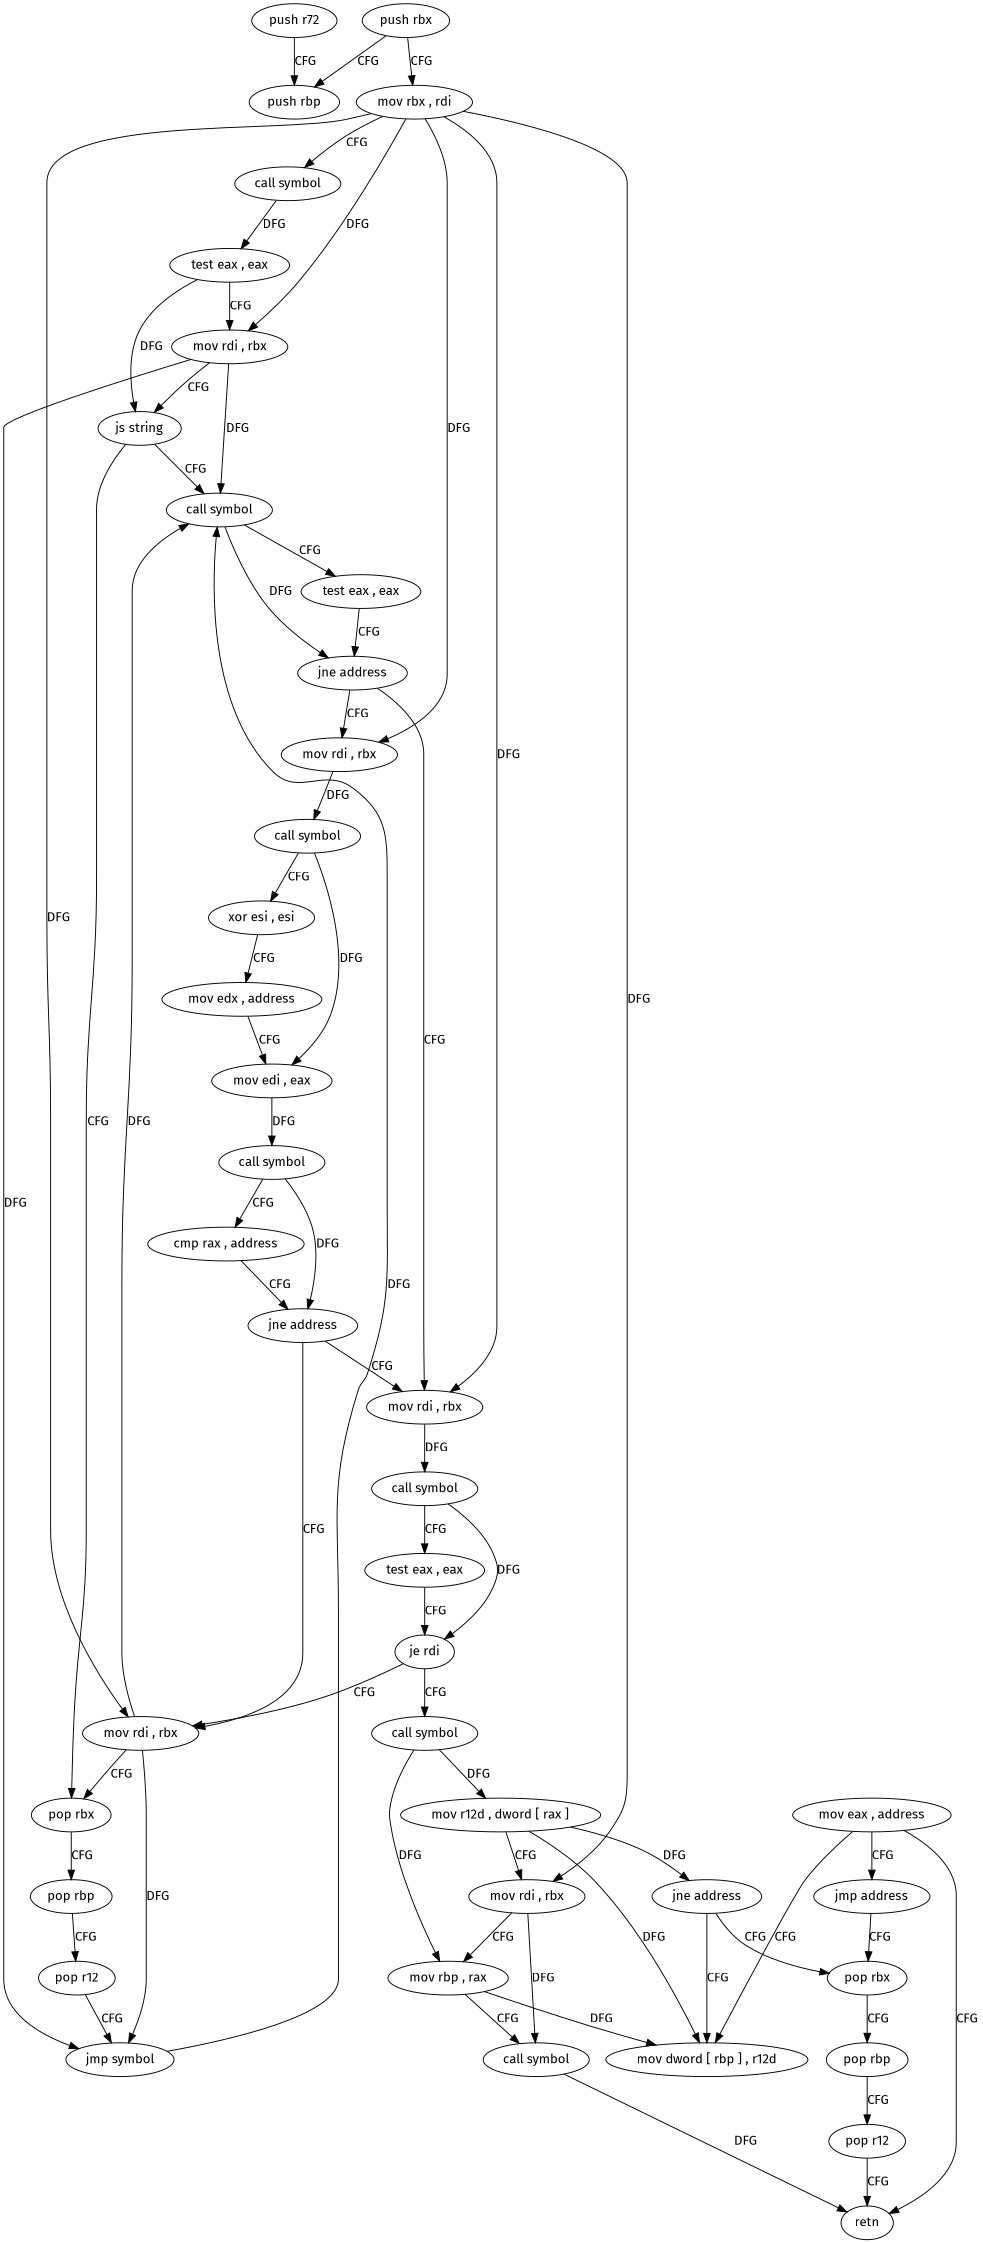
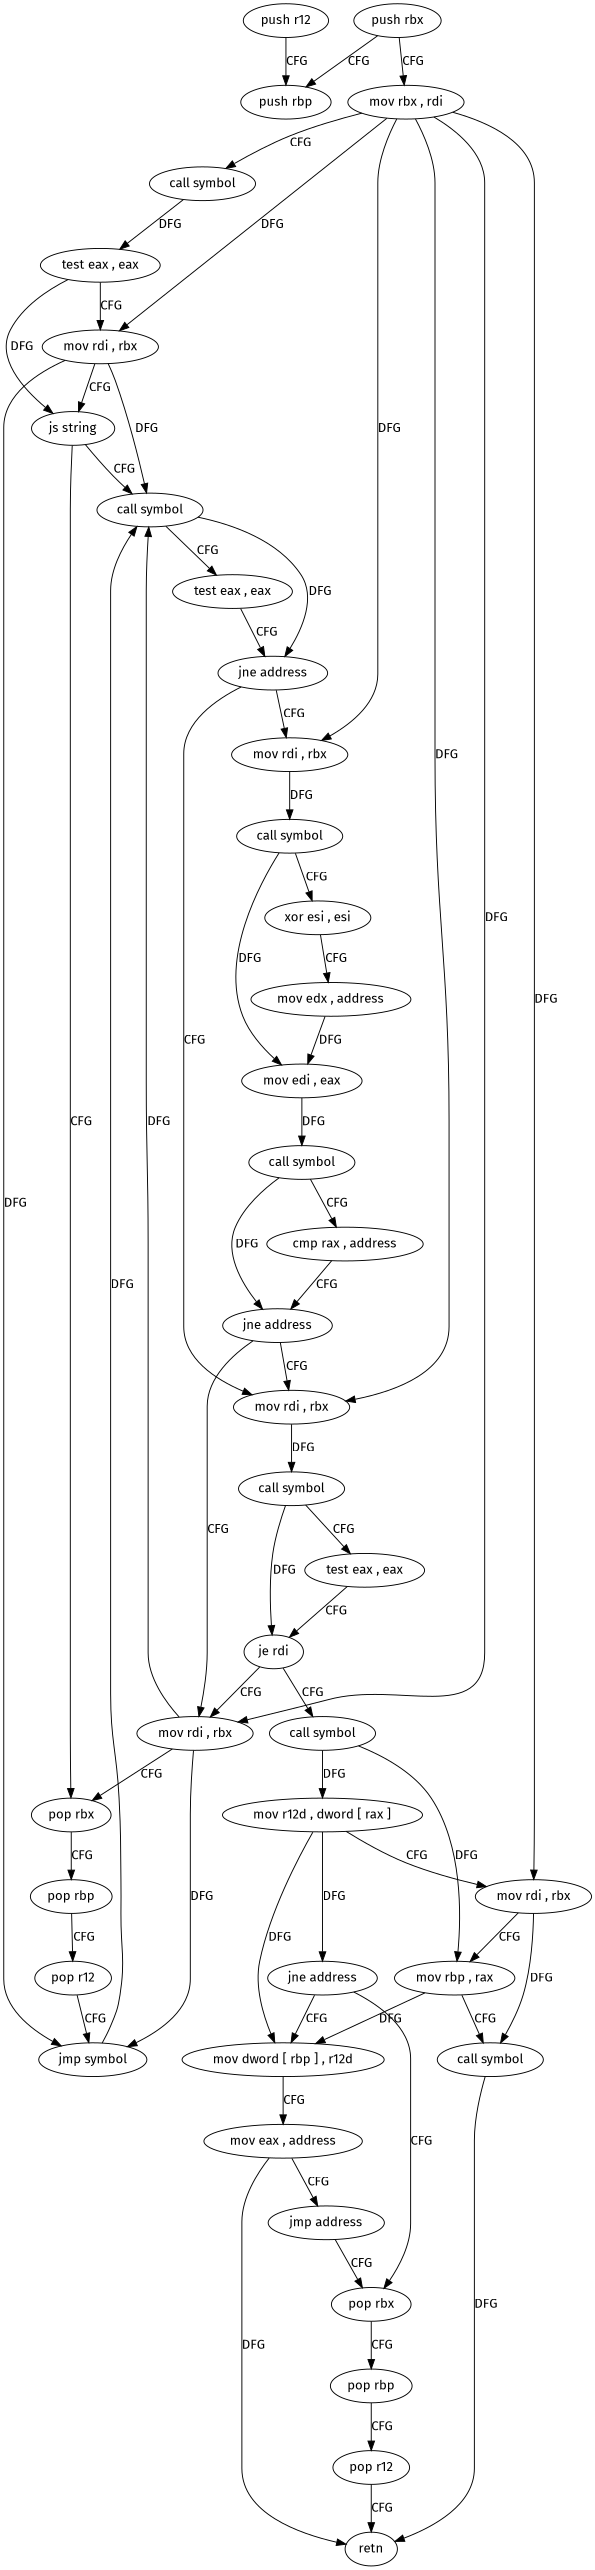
node "push r72": label "push r72" -> "push r12"
edge "mov edx , address" -> "mov edi , eax": label "CFG" -> "DFG"
edge "mov eax , address" -> "mov dword [ rbp ] , r12d": reversed
edge "mov eax , address" -> "retn": label "CFG" -> "DFG"
